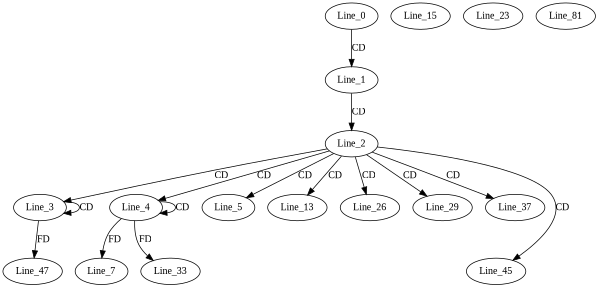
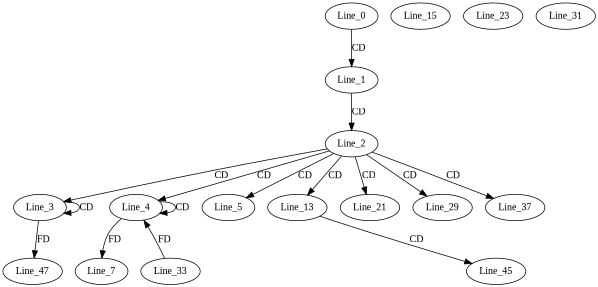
node "Line_81": label "Line_81" -> "Line_31"
edge "Line_2" -> "Line_45": now "Line_13" -> "Line_45"
node "Line_26": label "Line_26" -> "Line_21"
edge "Line_4" -> "Line_33": reversed
